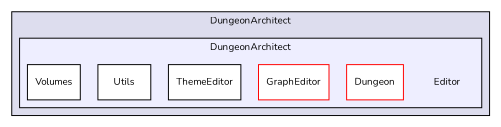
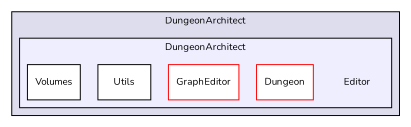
node "ThemeEditor": removed
